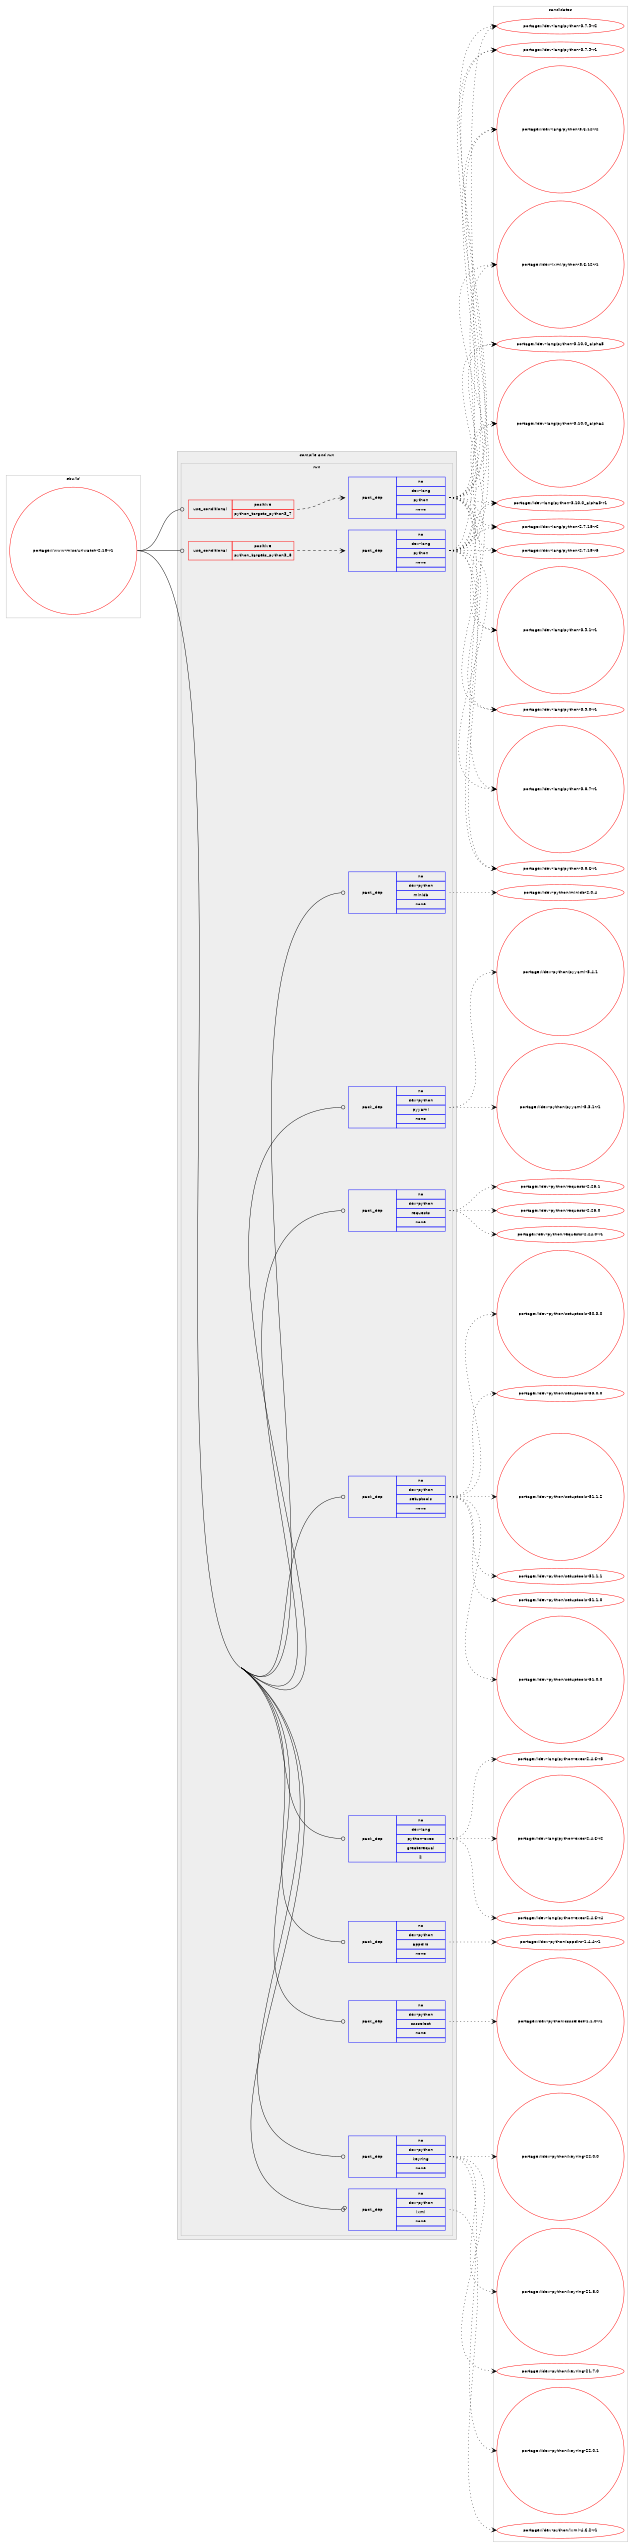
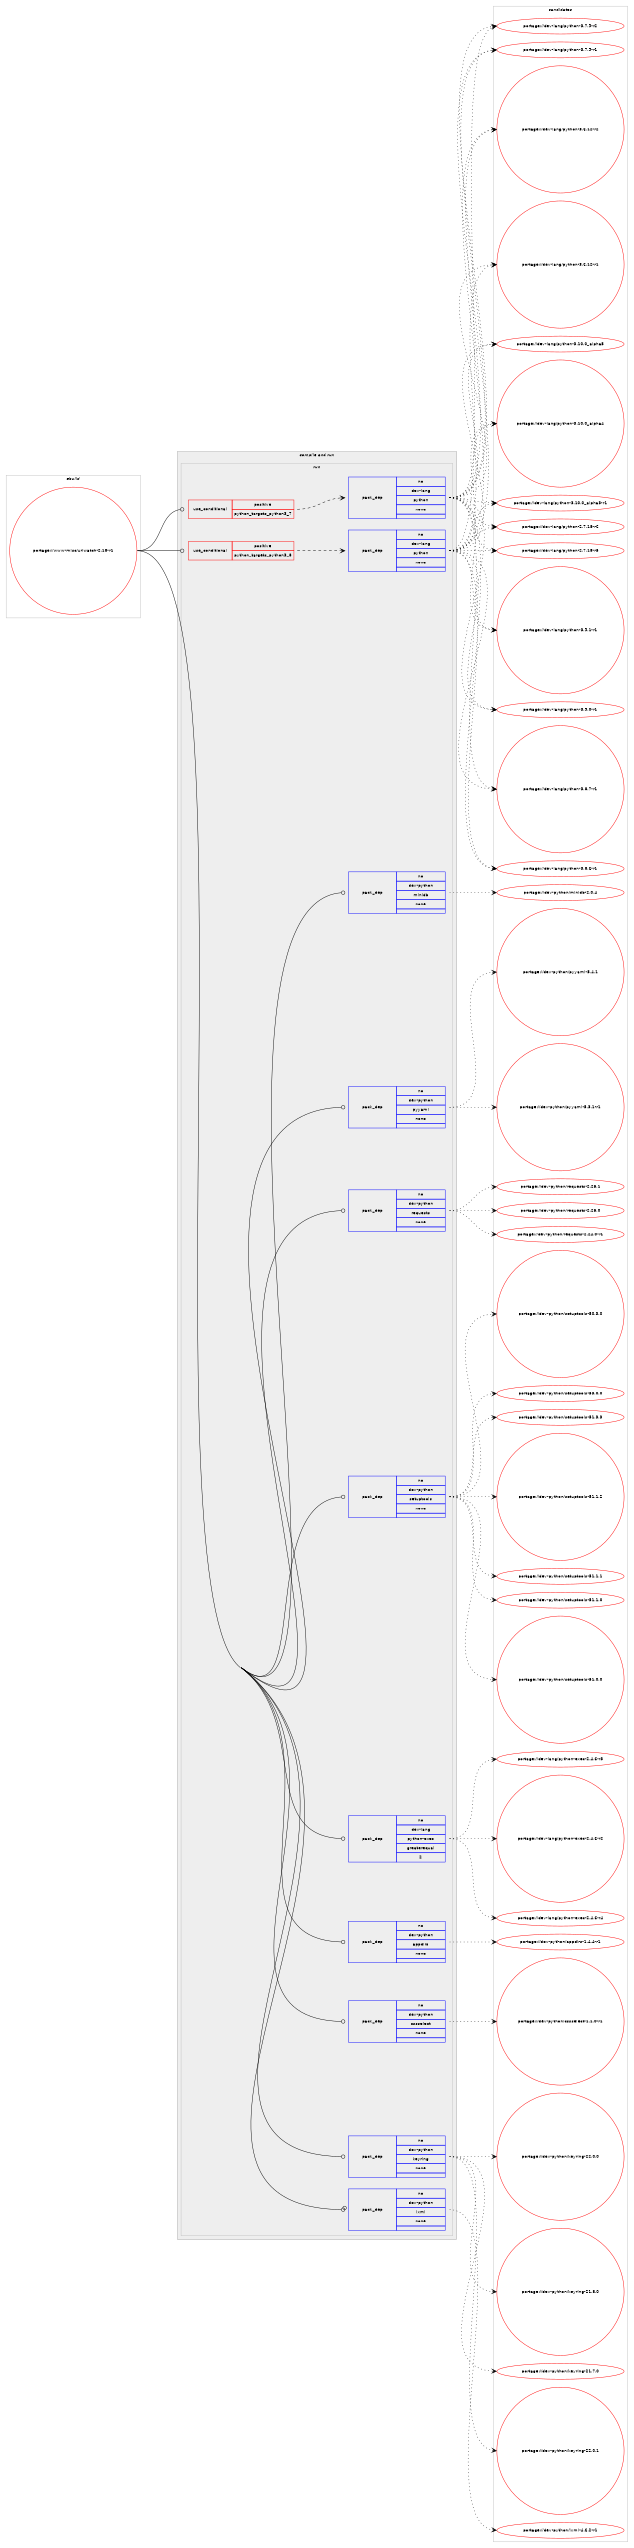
node "portage://dev-lxml/python-3.6.12-r1": label "portage://dev-lxml/python-3.6.12-r1" -> "portage://dev-lang/python-3.6.12-r1"
node "portage://dev-python/setuptools-51.3.3": added
